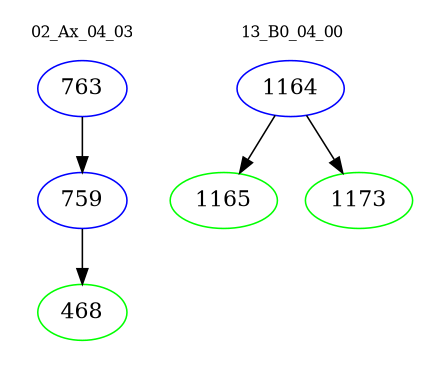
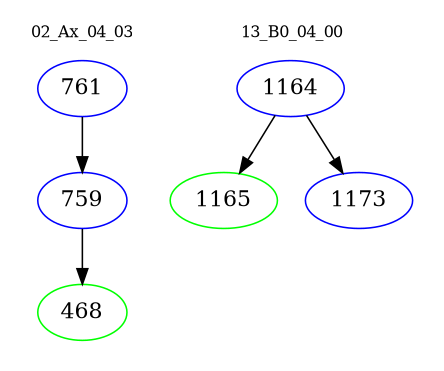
node "763": label "763" -> "761"
node "1173": color green -> blue
